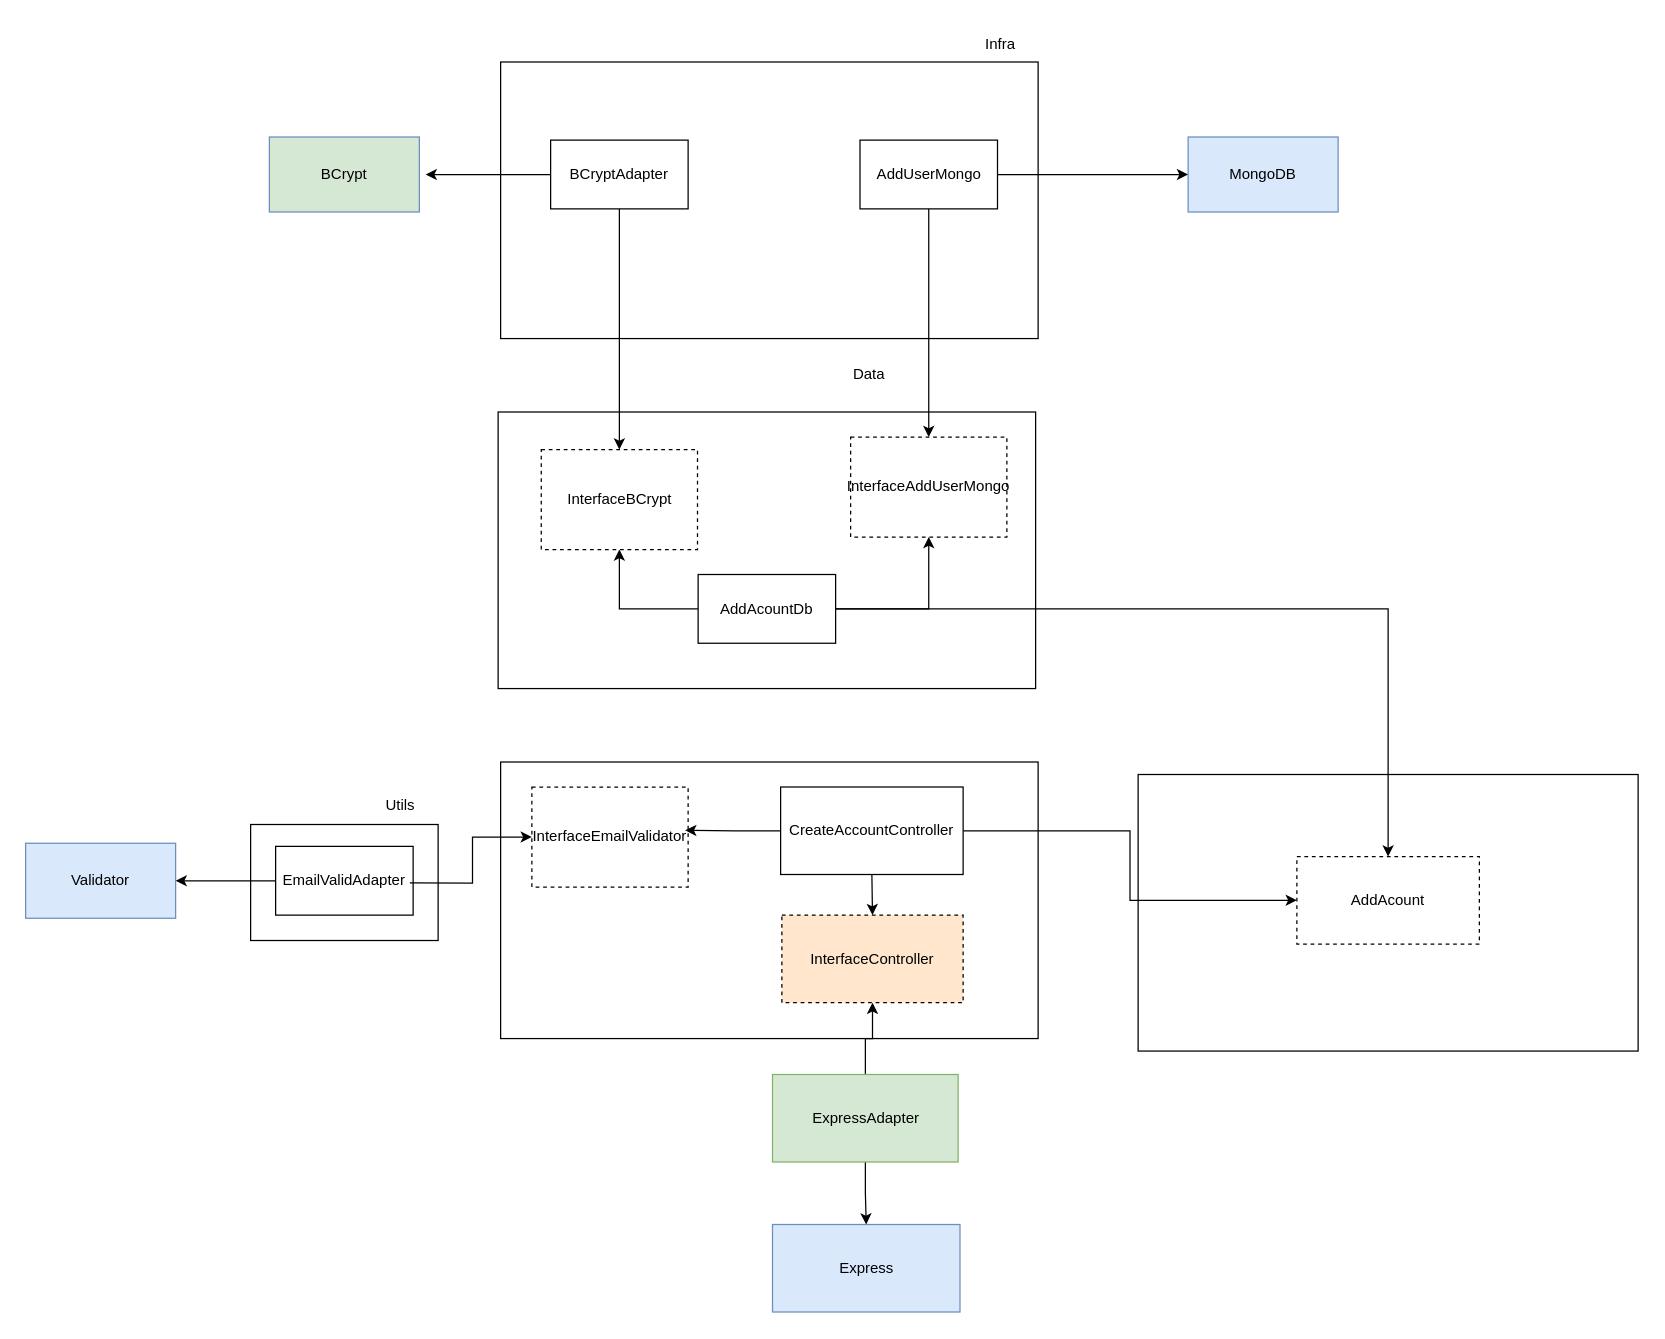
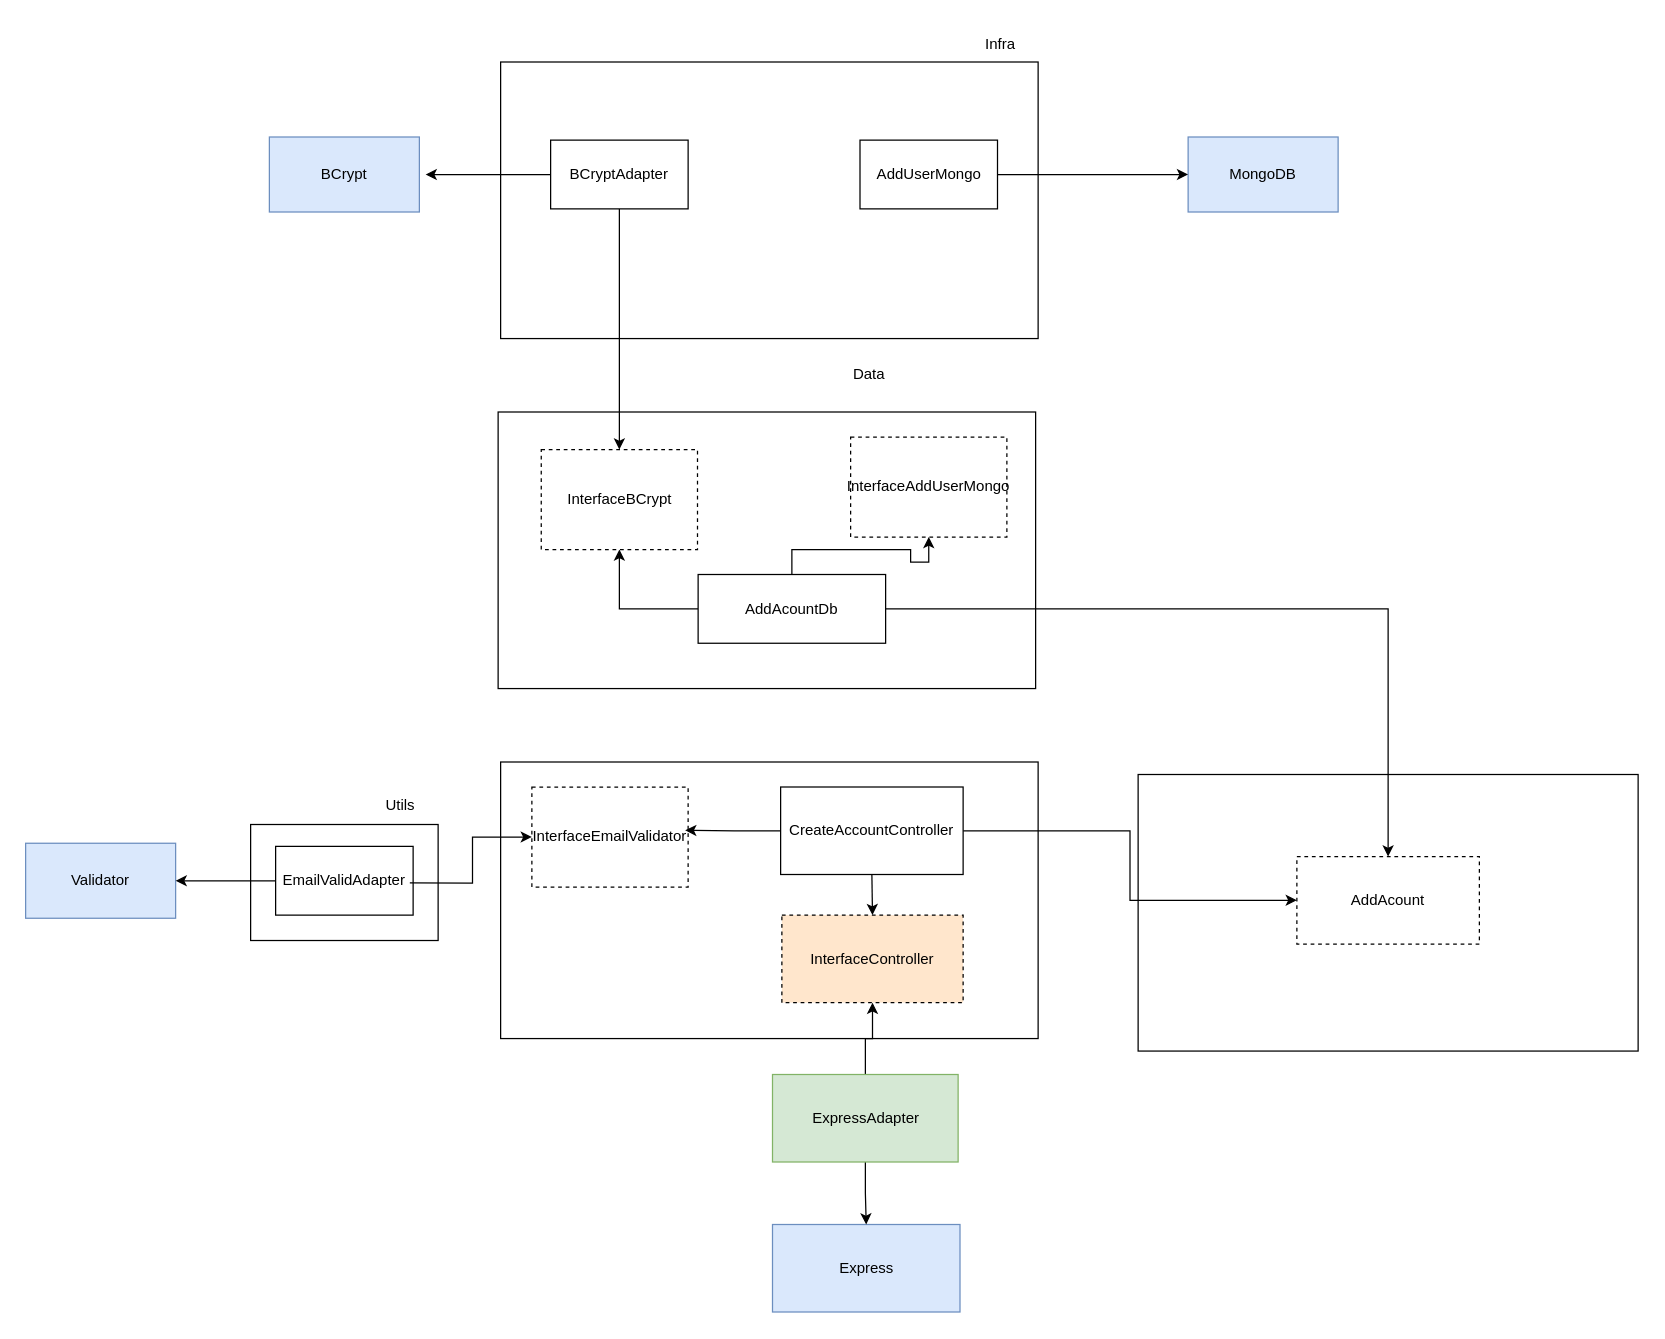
node "BCrypt": fillcolor #d5e8d4 -> #dae8fc
edge "AddUserMongo" -> "InterfaceAddUserMongo": removed
node "AddAcountDb": size 138x69 -> 188x69
